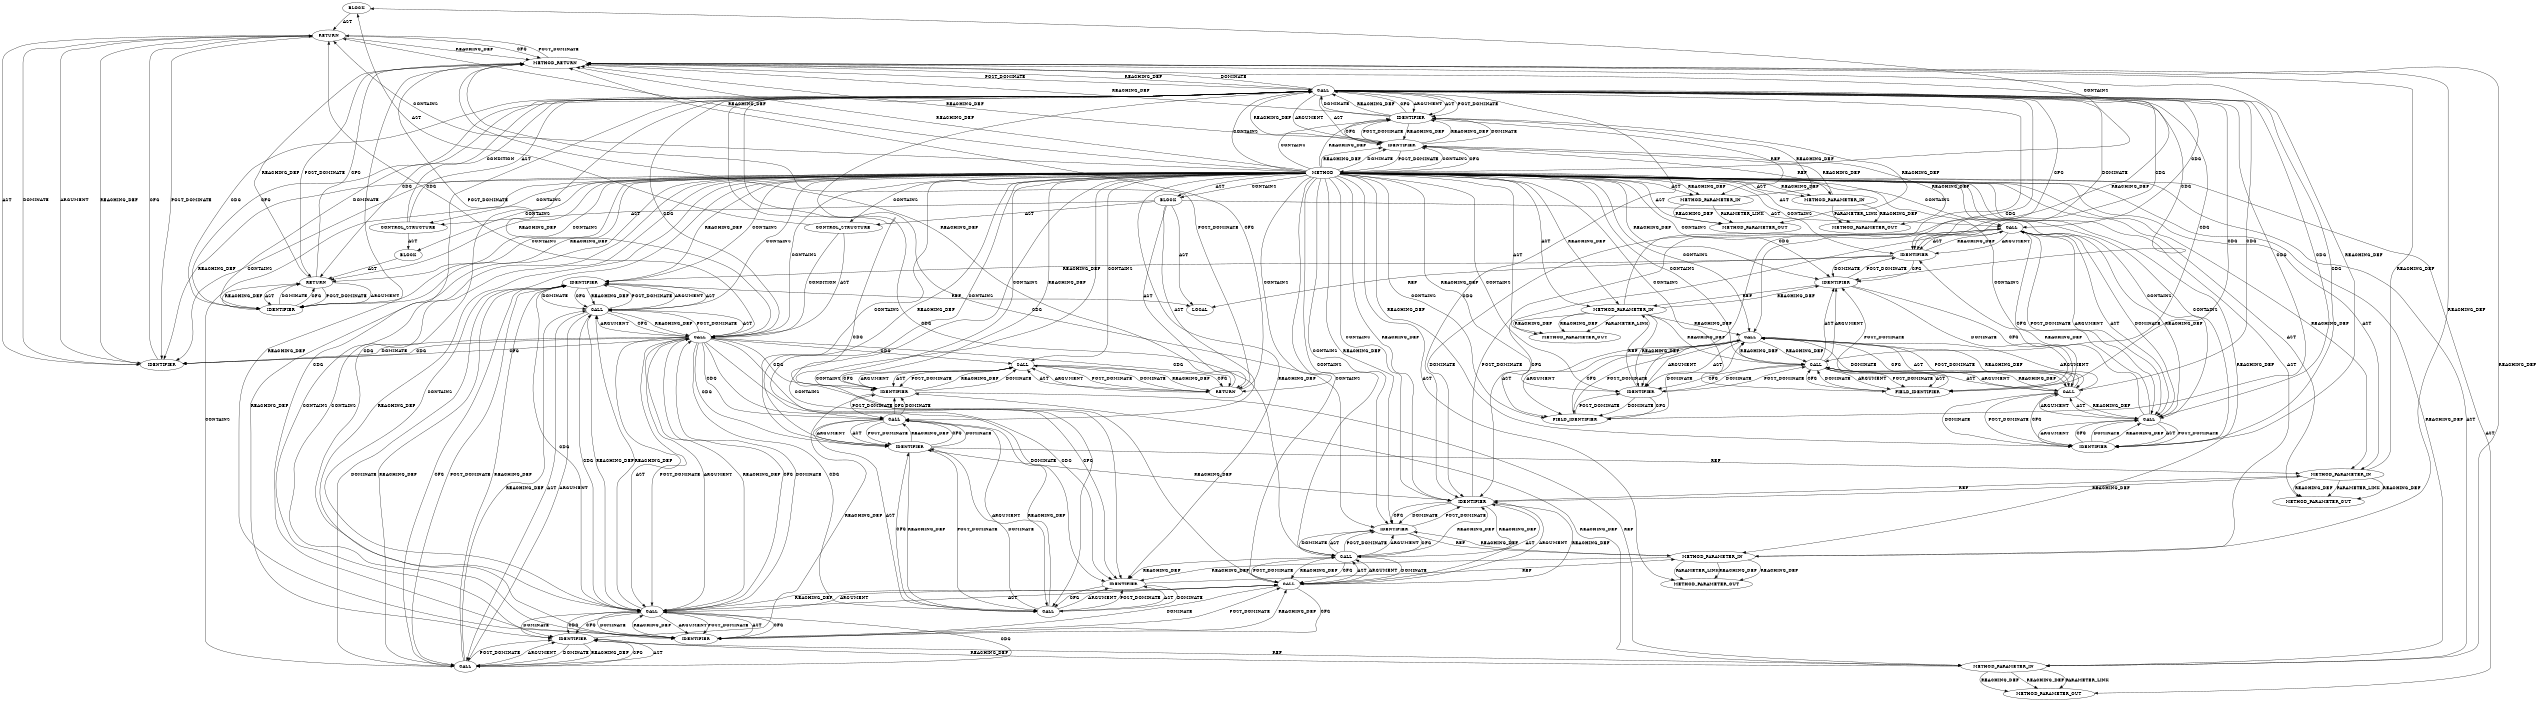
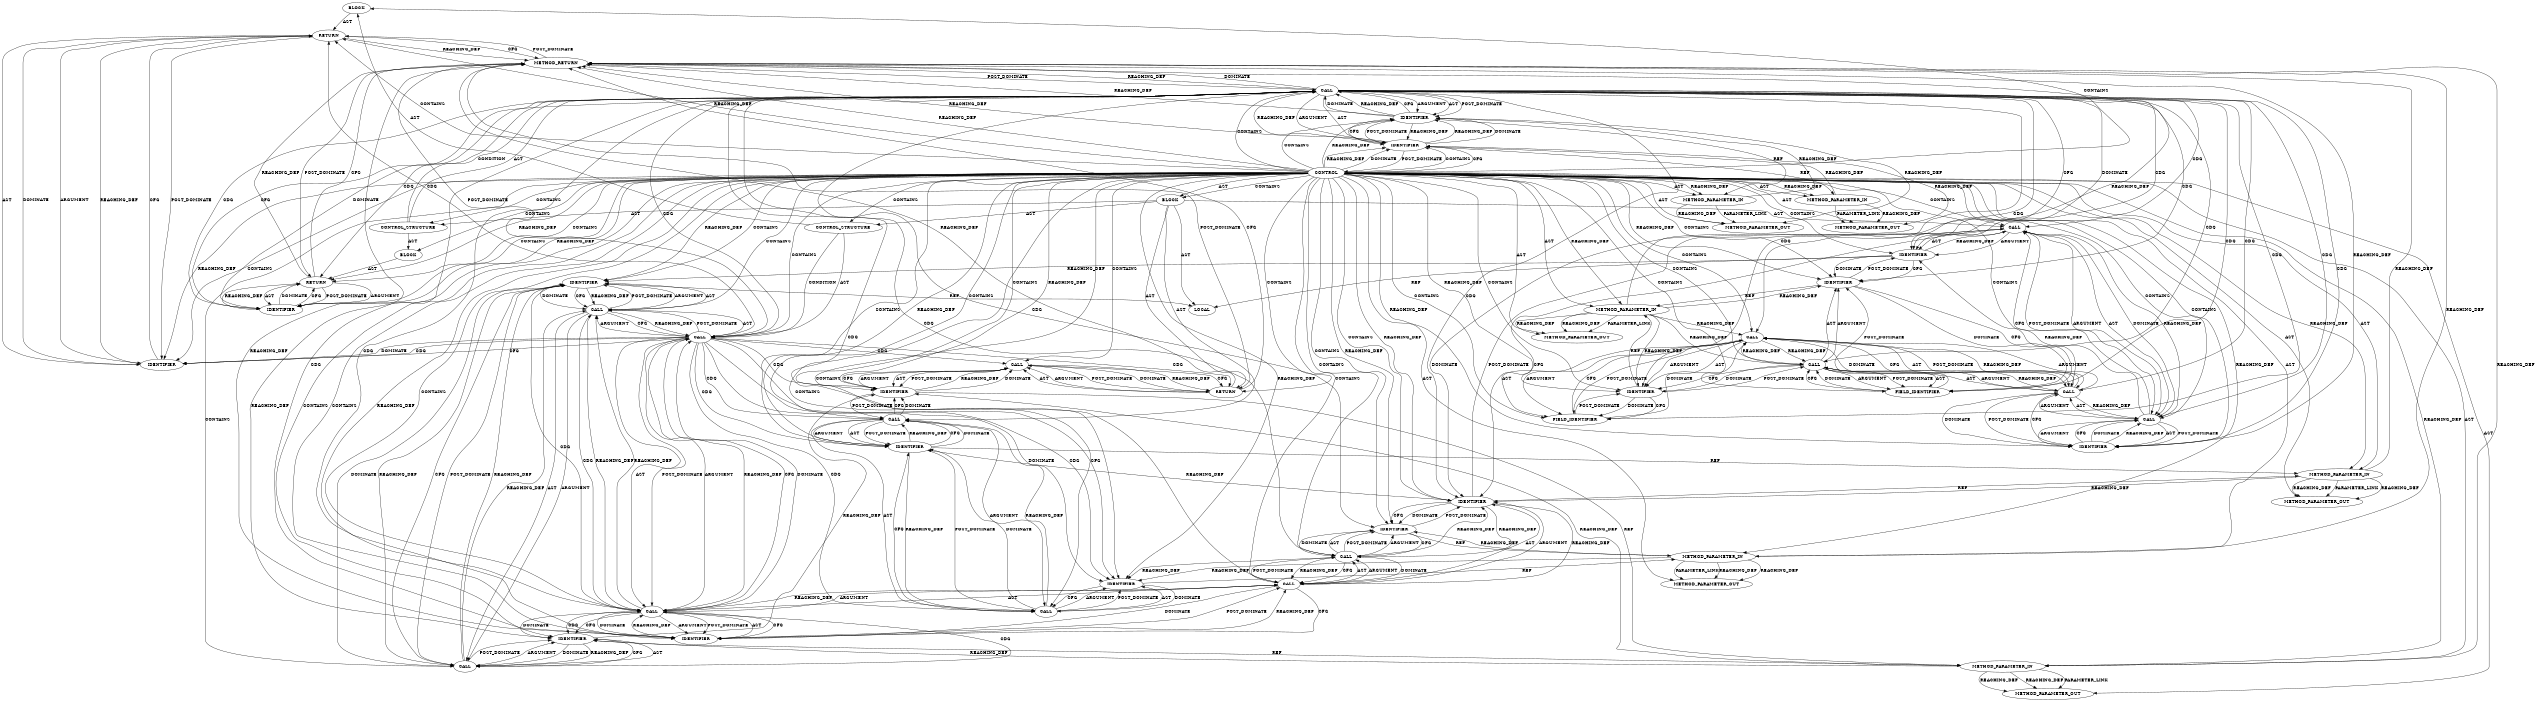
node "METHOD": label "METHOD" -> "CONTROL"
